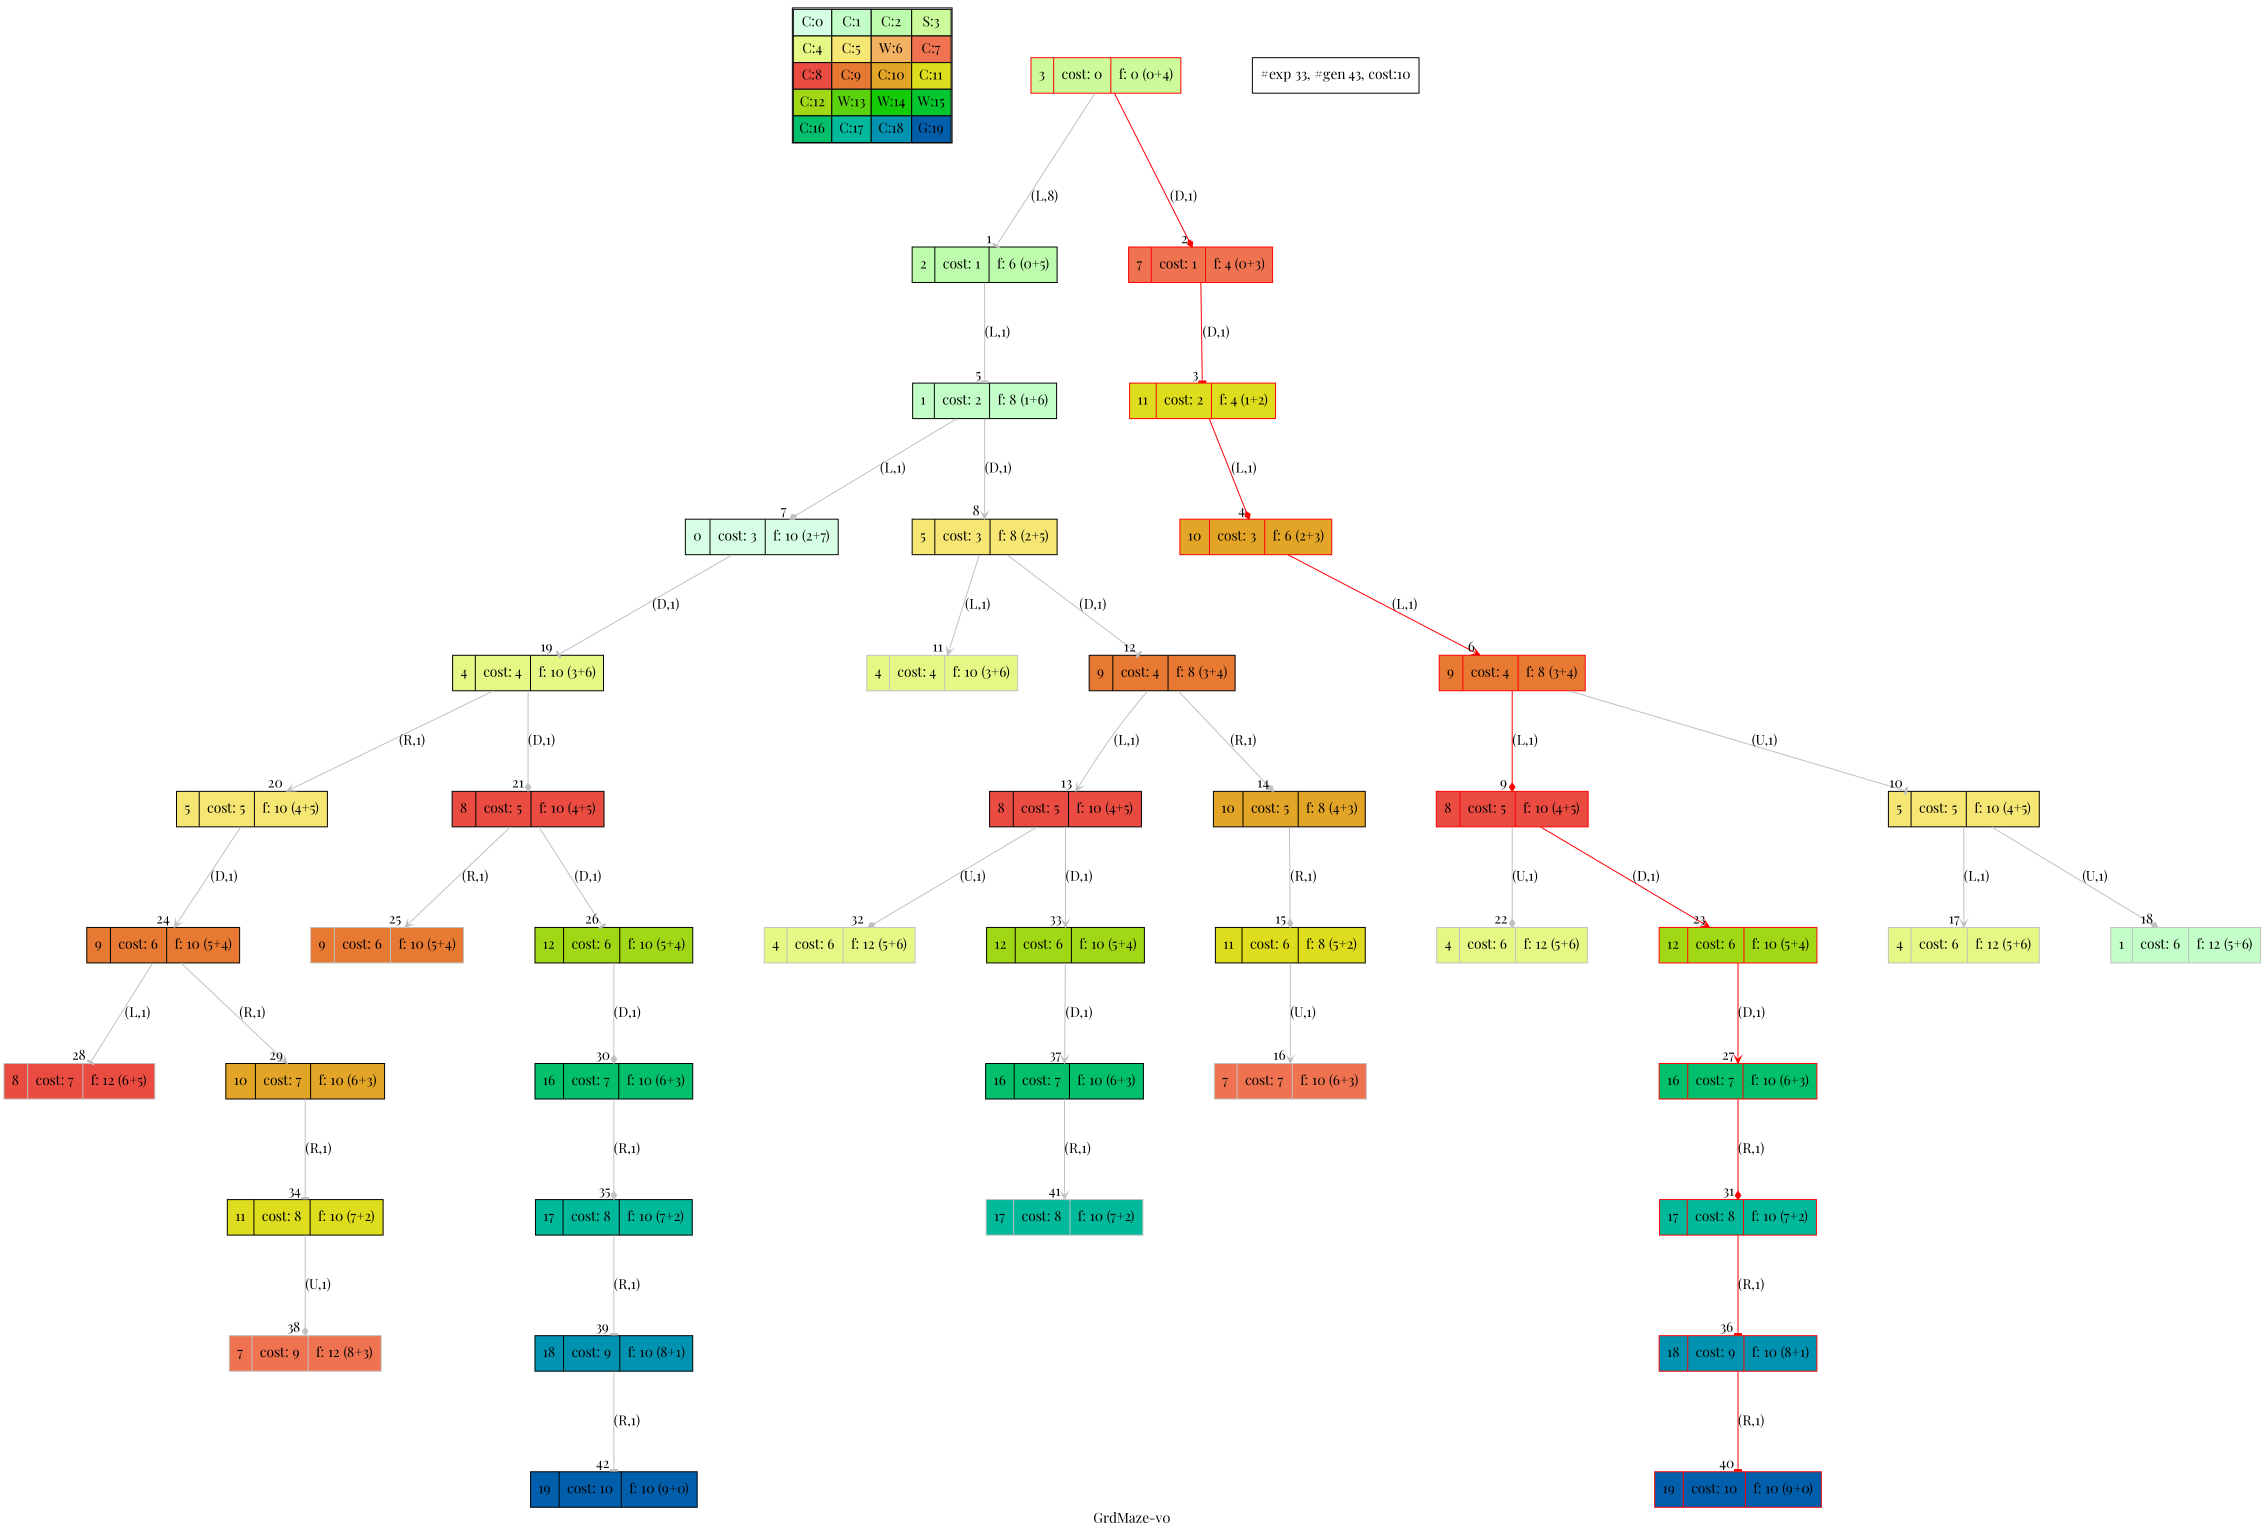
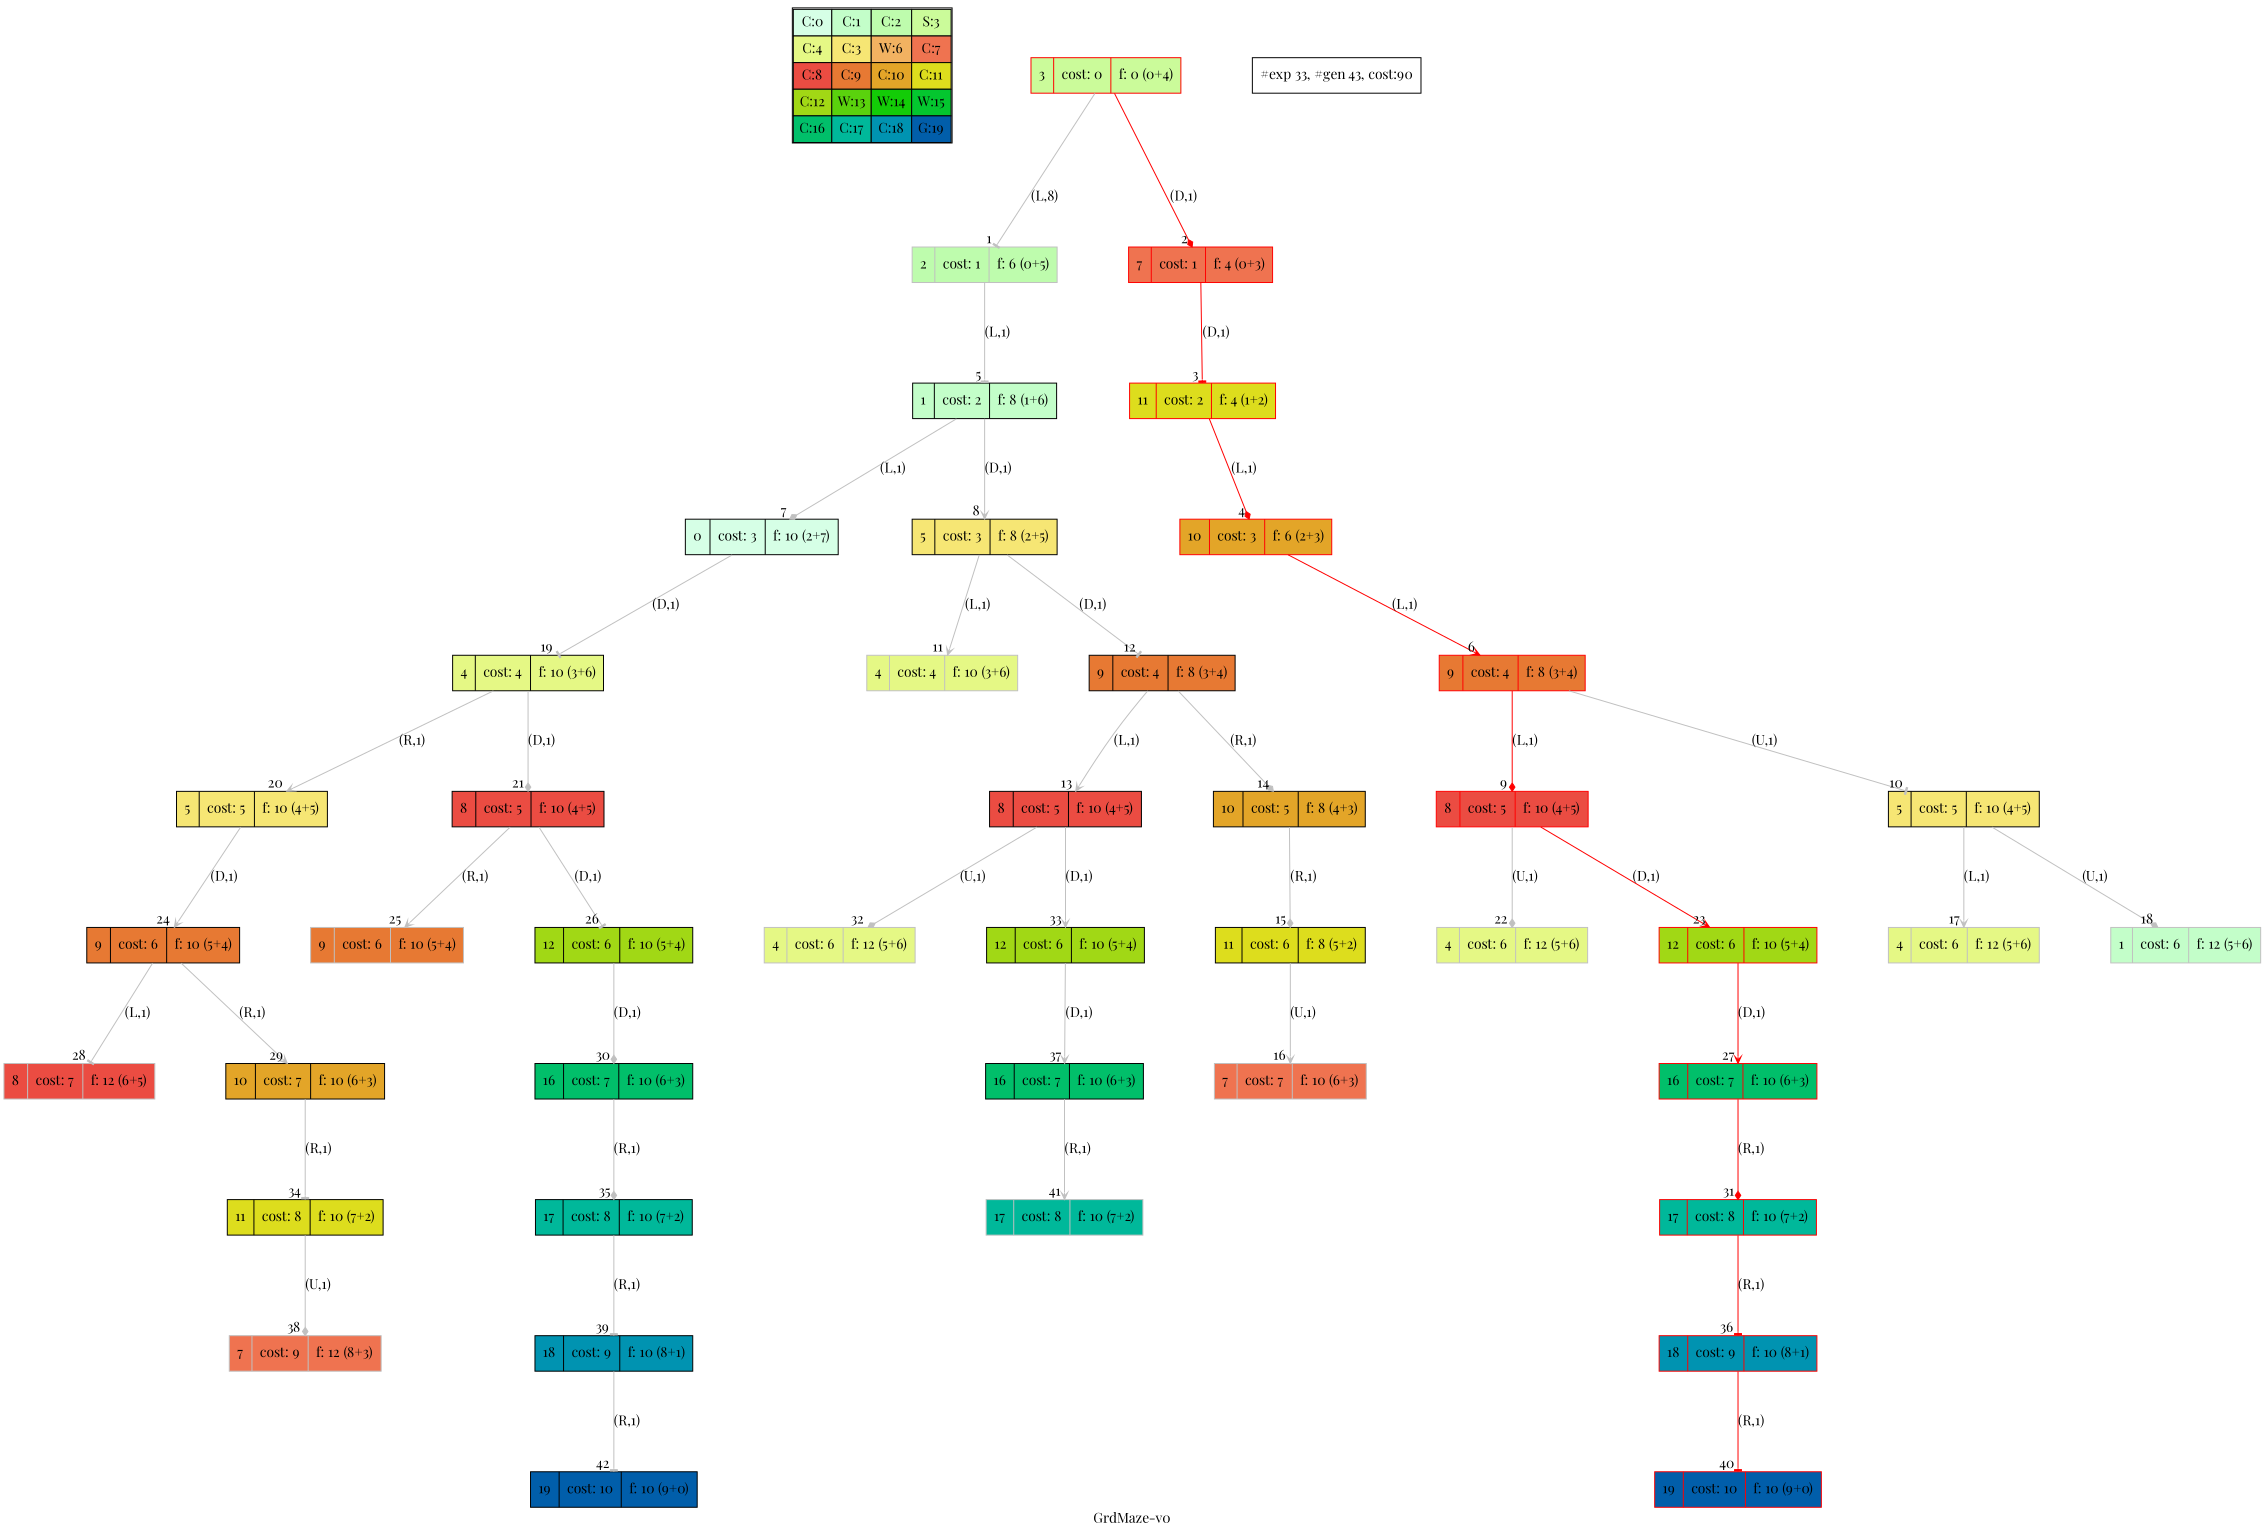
node "C:0": text "C:5" -> "C:3"
node "#exp 33, #gen 43, cost:10": label "#exp 33, #gen 43, cost:10" -> "#exp 33, #gen 43, cost:90"
node "2": color black -> grey
